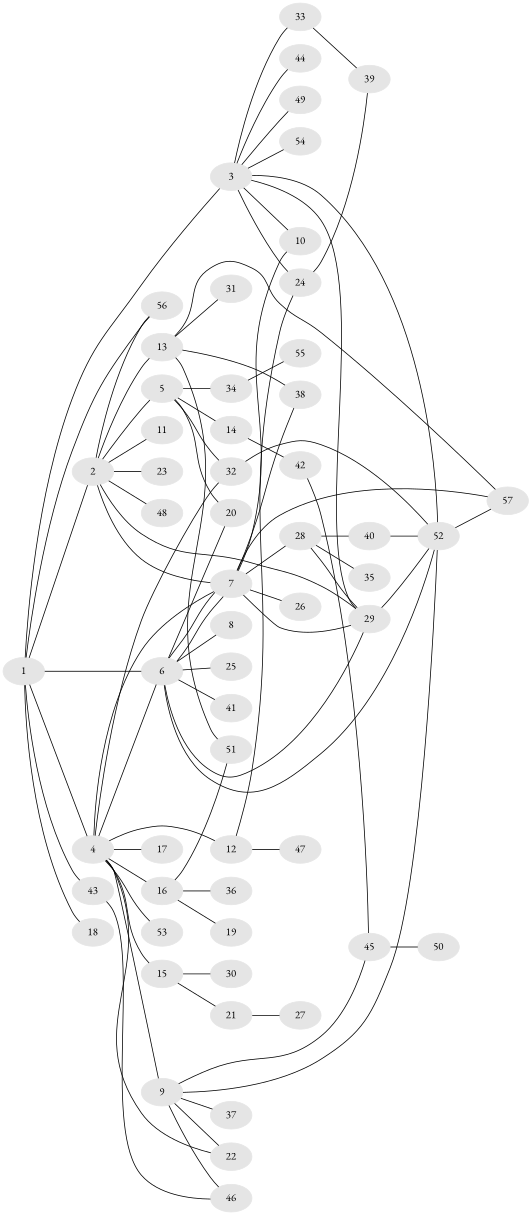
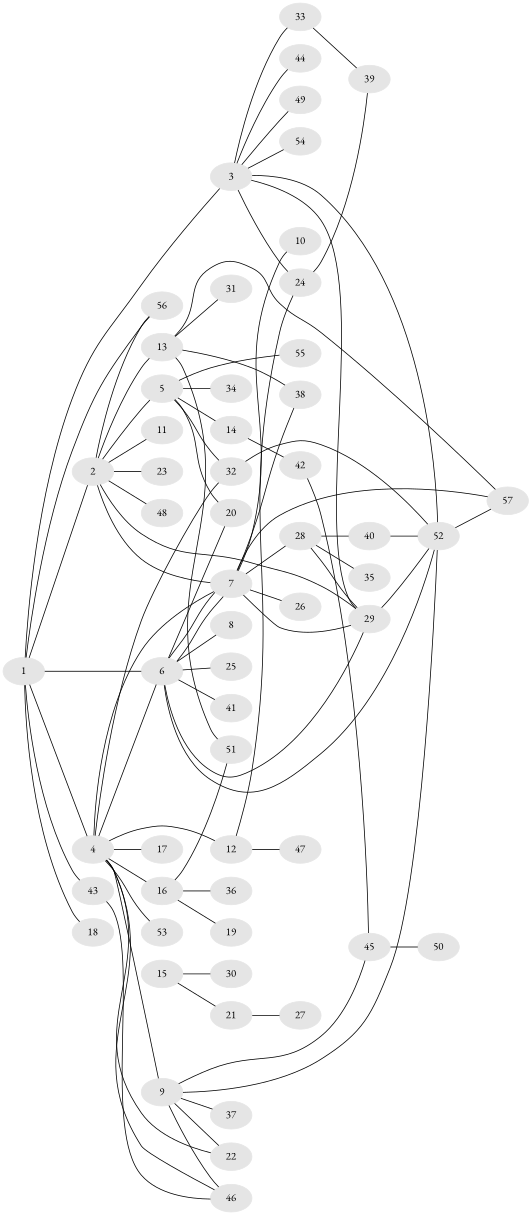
edge "3" -- "10": removed
edge "55" -- "34": now "55" -- "5"
edge "4" -- "15": now "4" -- "46"
